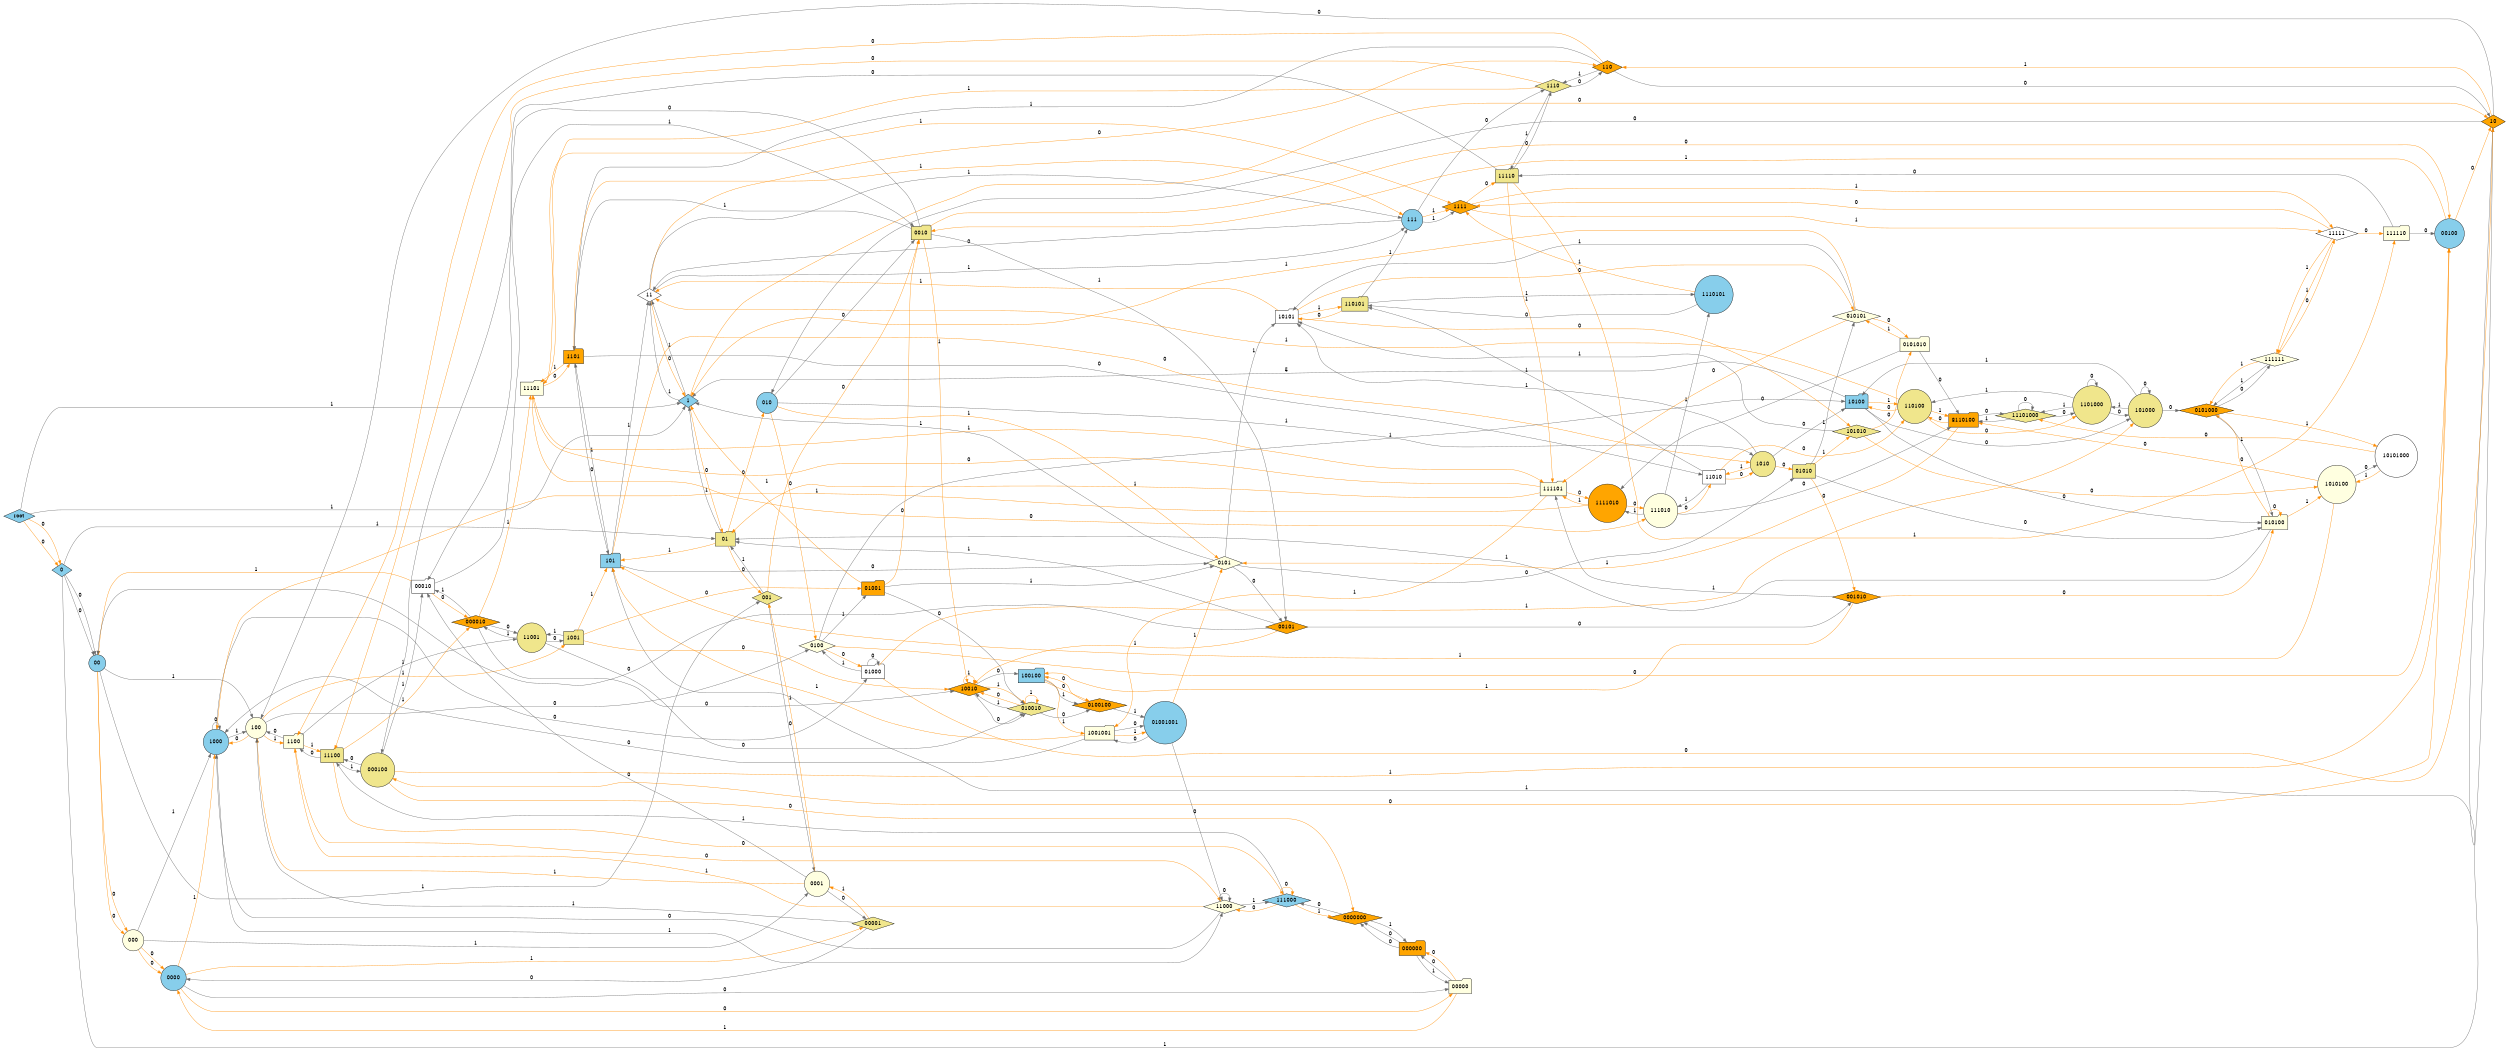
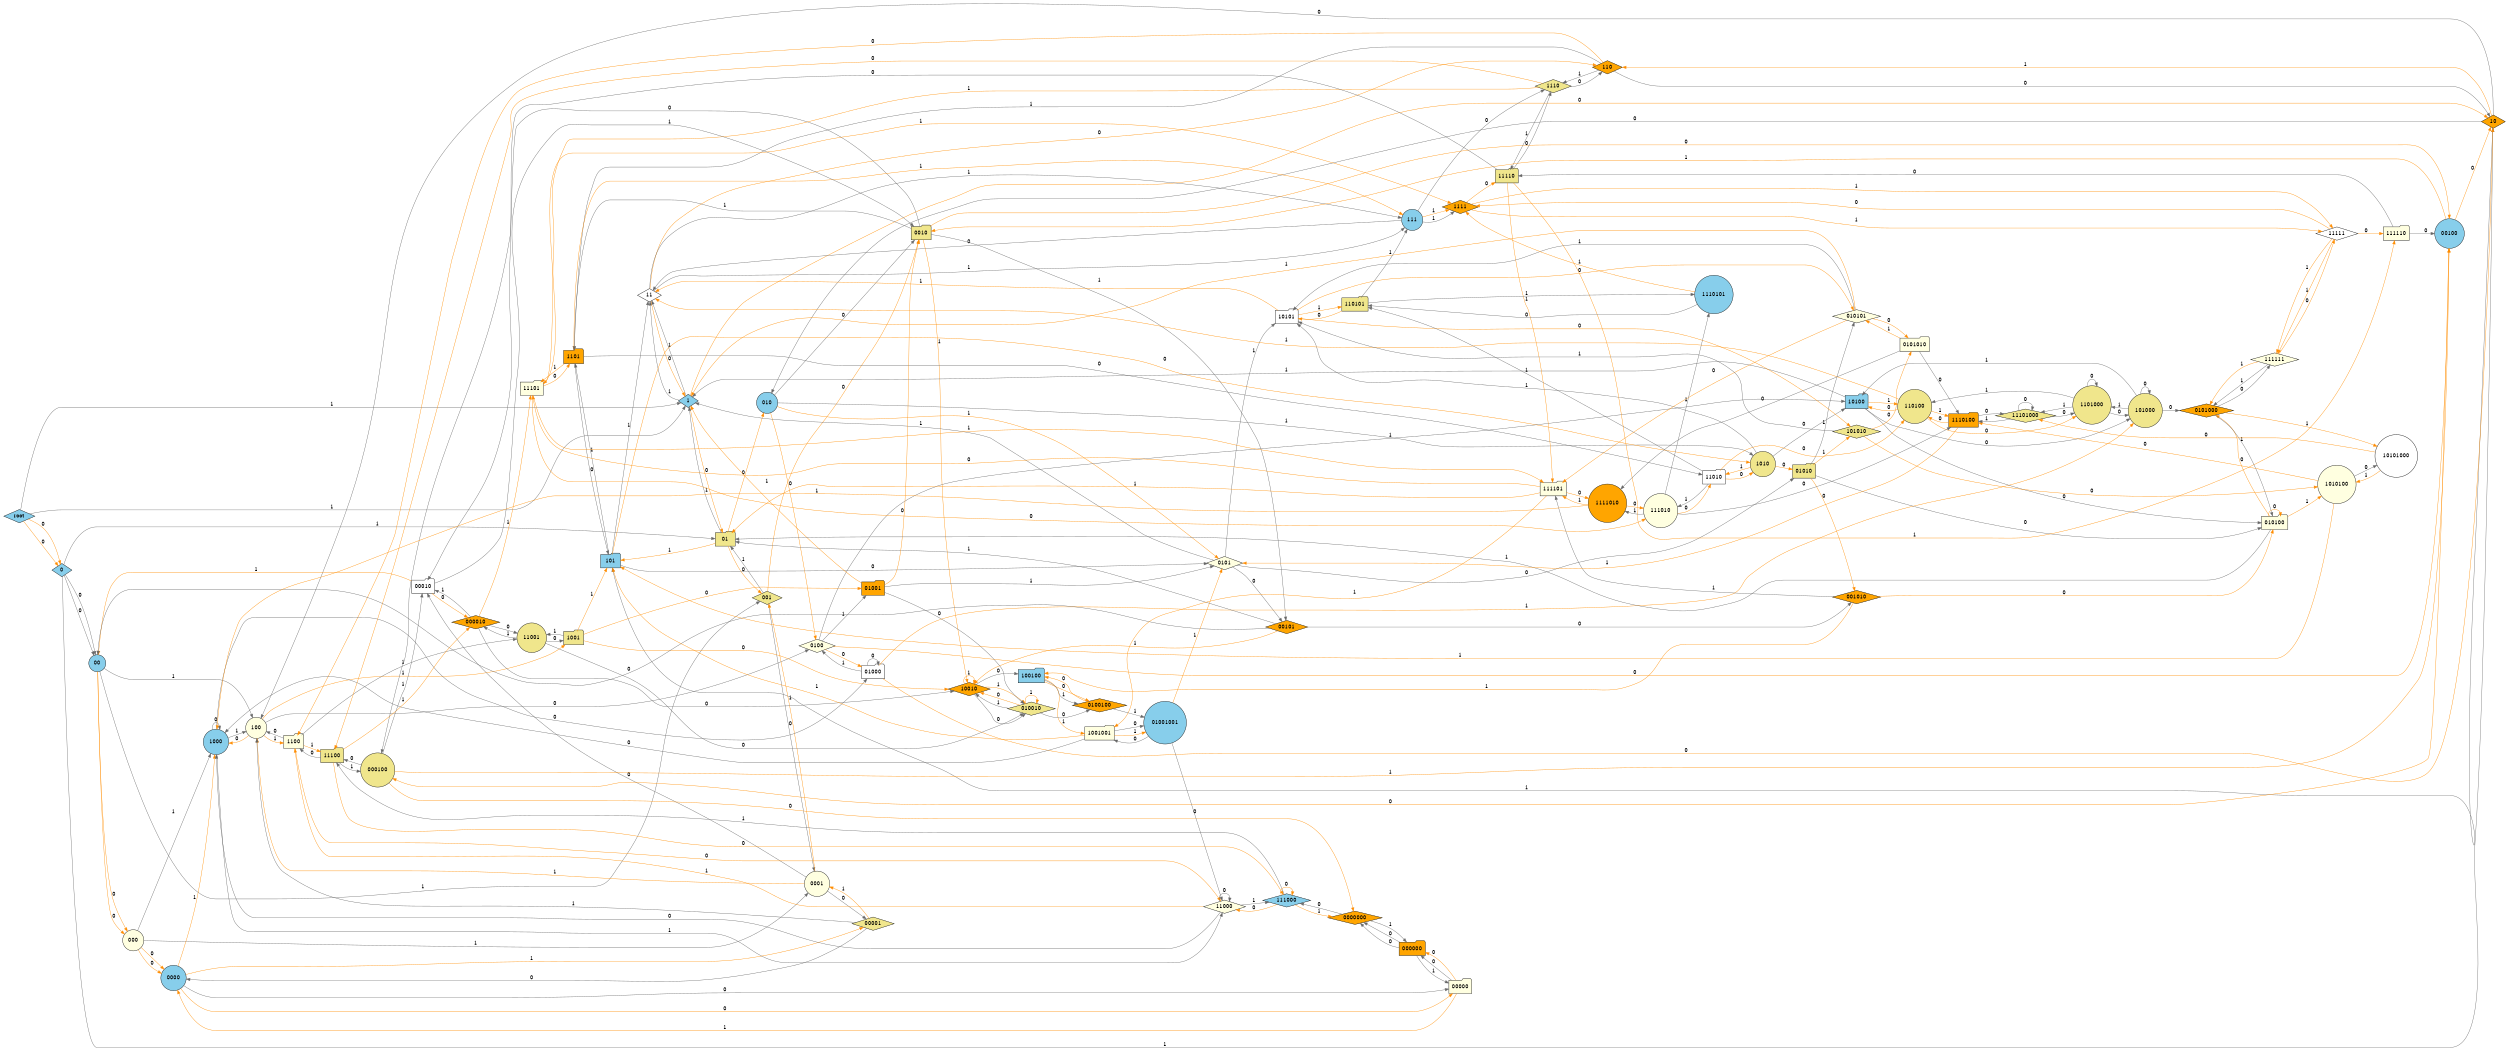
edge "10100" -> "1": label "5" -> "1"
node "8110100": label "8110100" -> "1110100"
